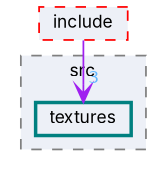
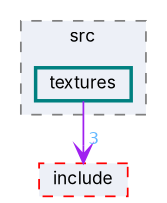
edge "include" -> "textures": reversed
